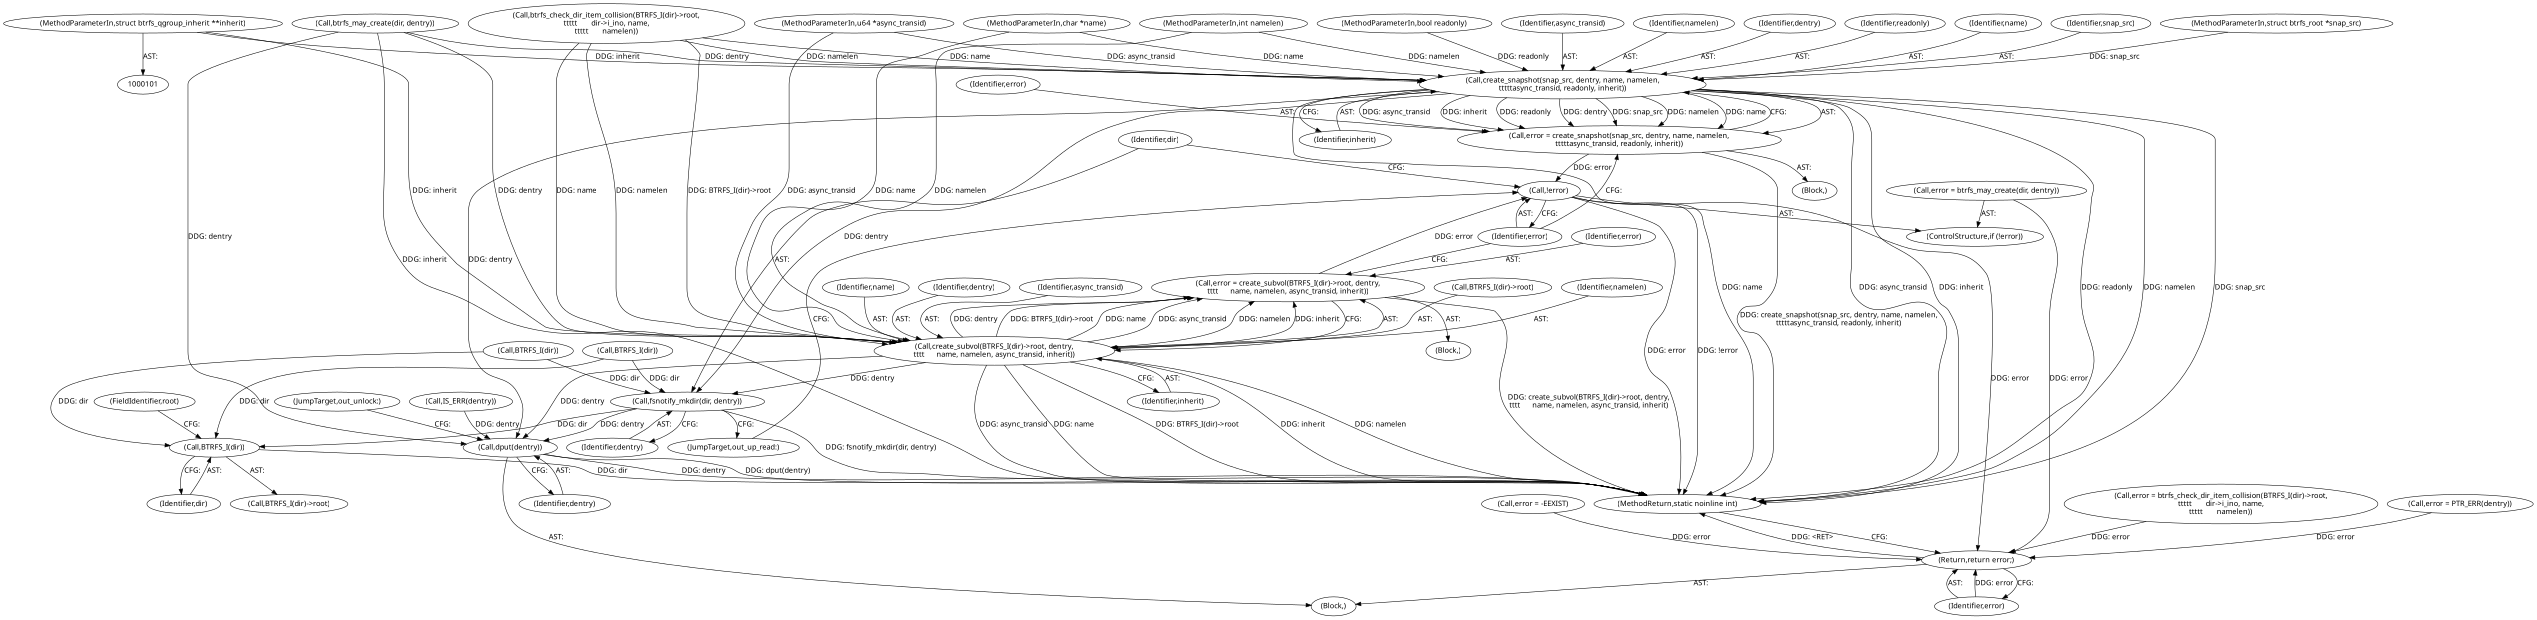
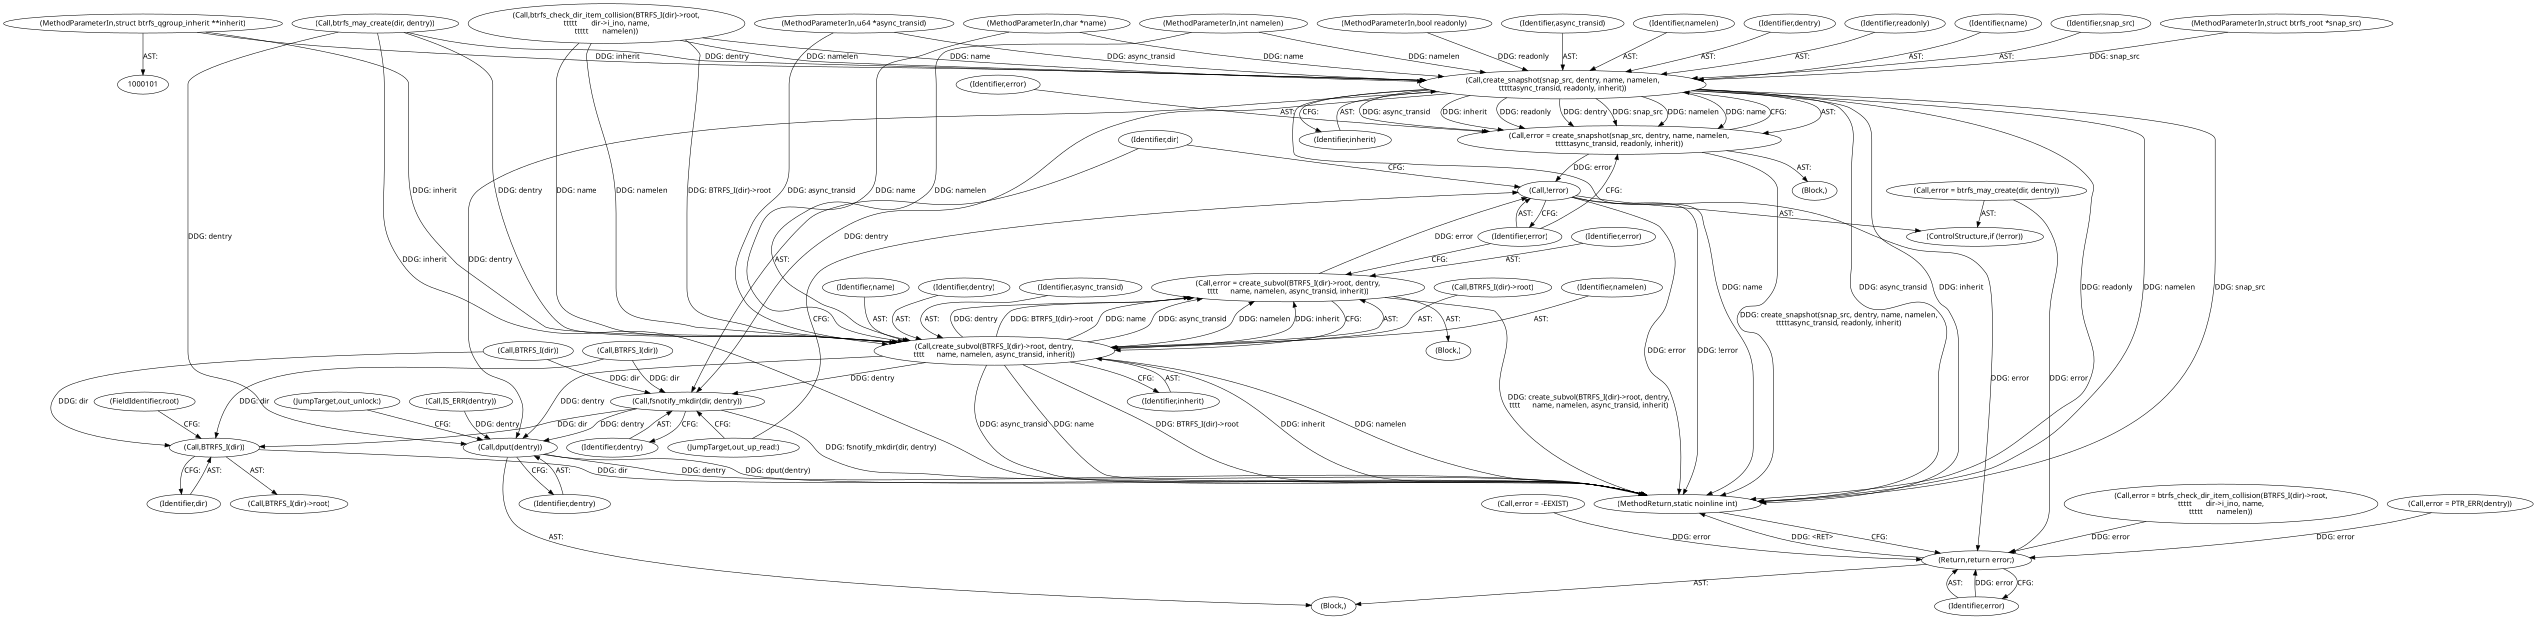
edge "(Call,fsnotify_mkdir(dir, dentry))" -> "(JumpTarget,out_up_read:)": reversed
